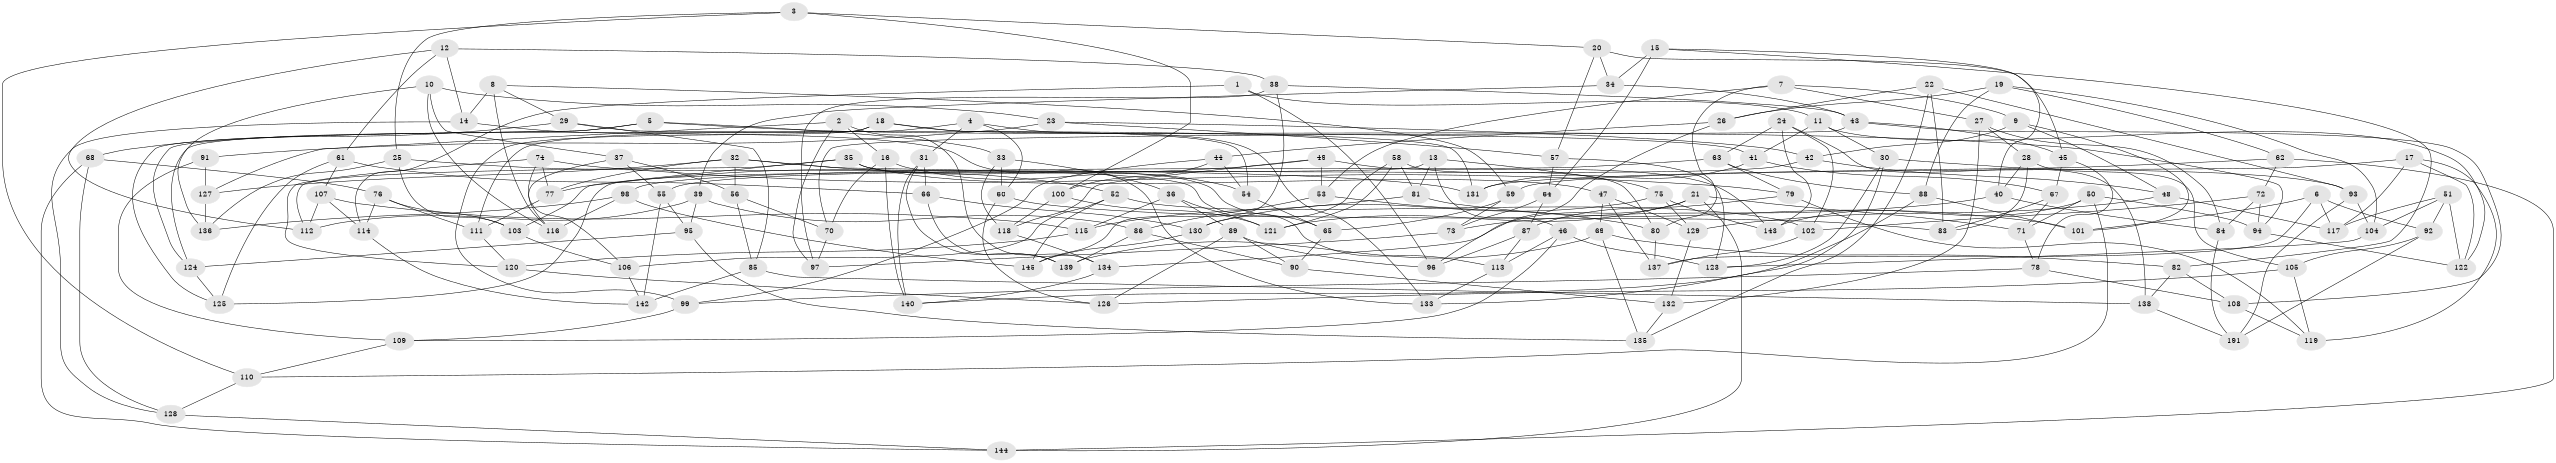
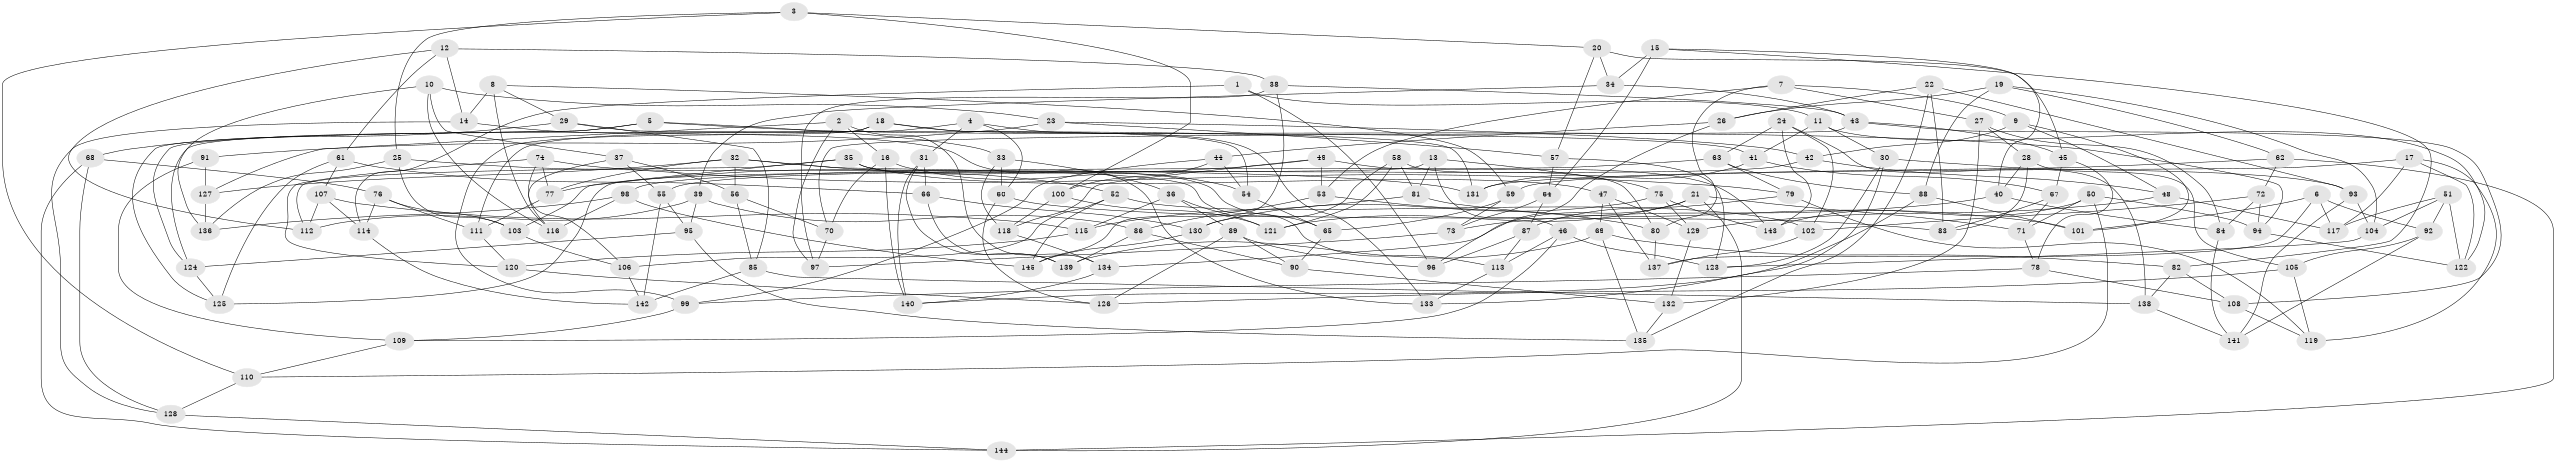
node "191": label "191" -> "141"
